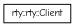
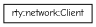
node "rty::rty::Client": label "rty::rty::Client" -> "rty::network::Client"
